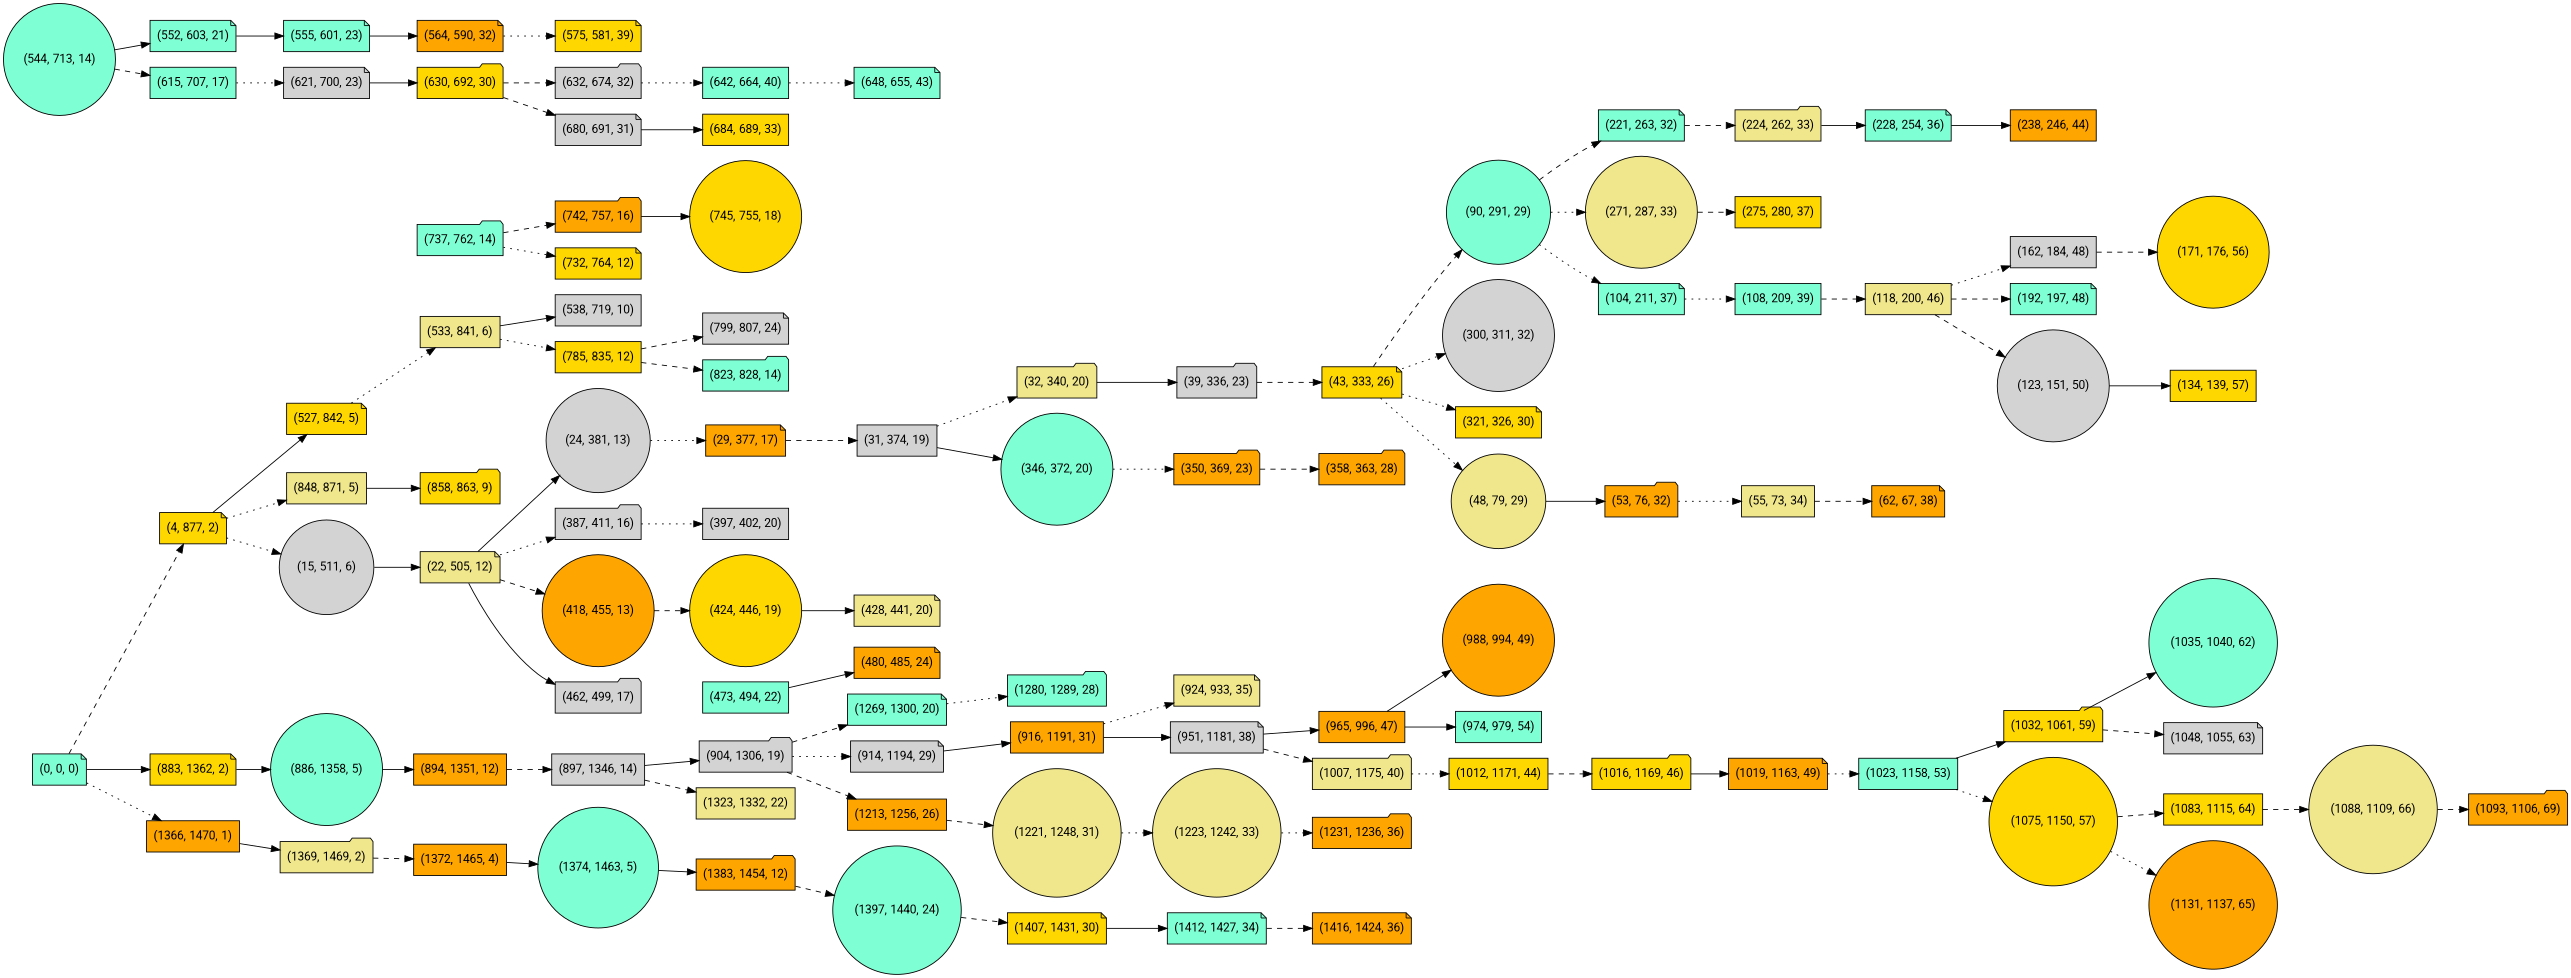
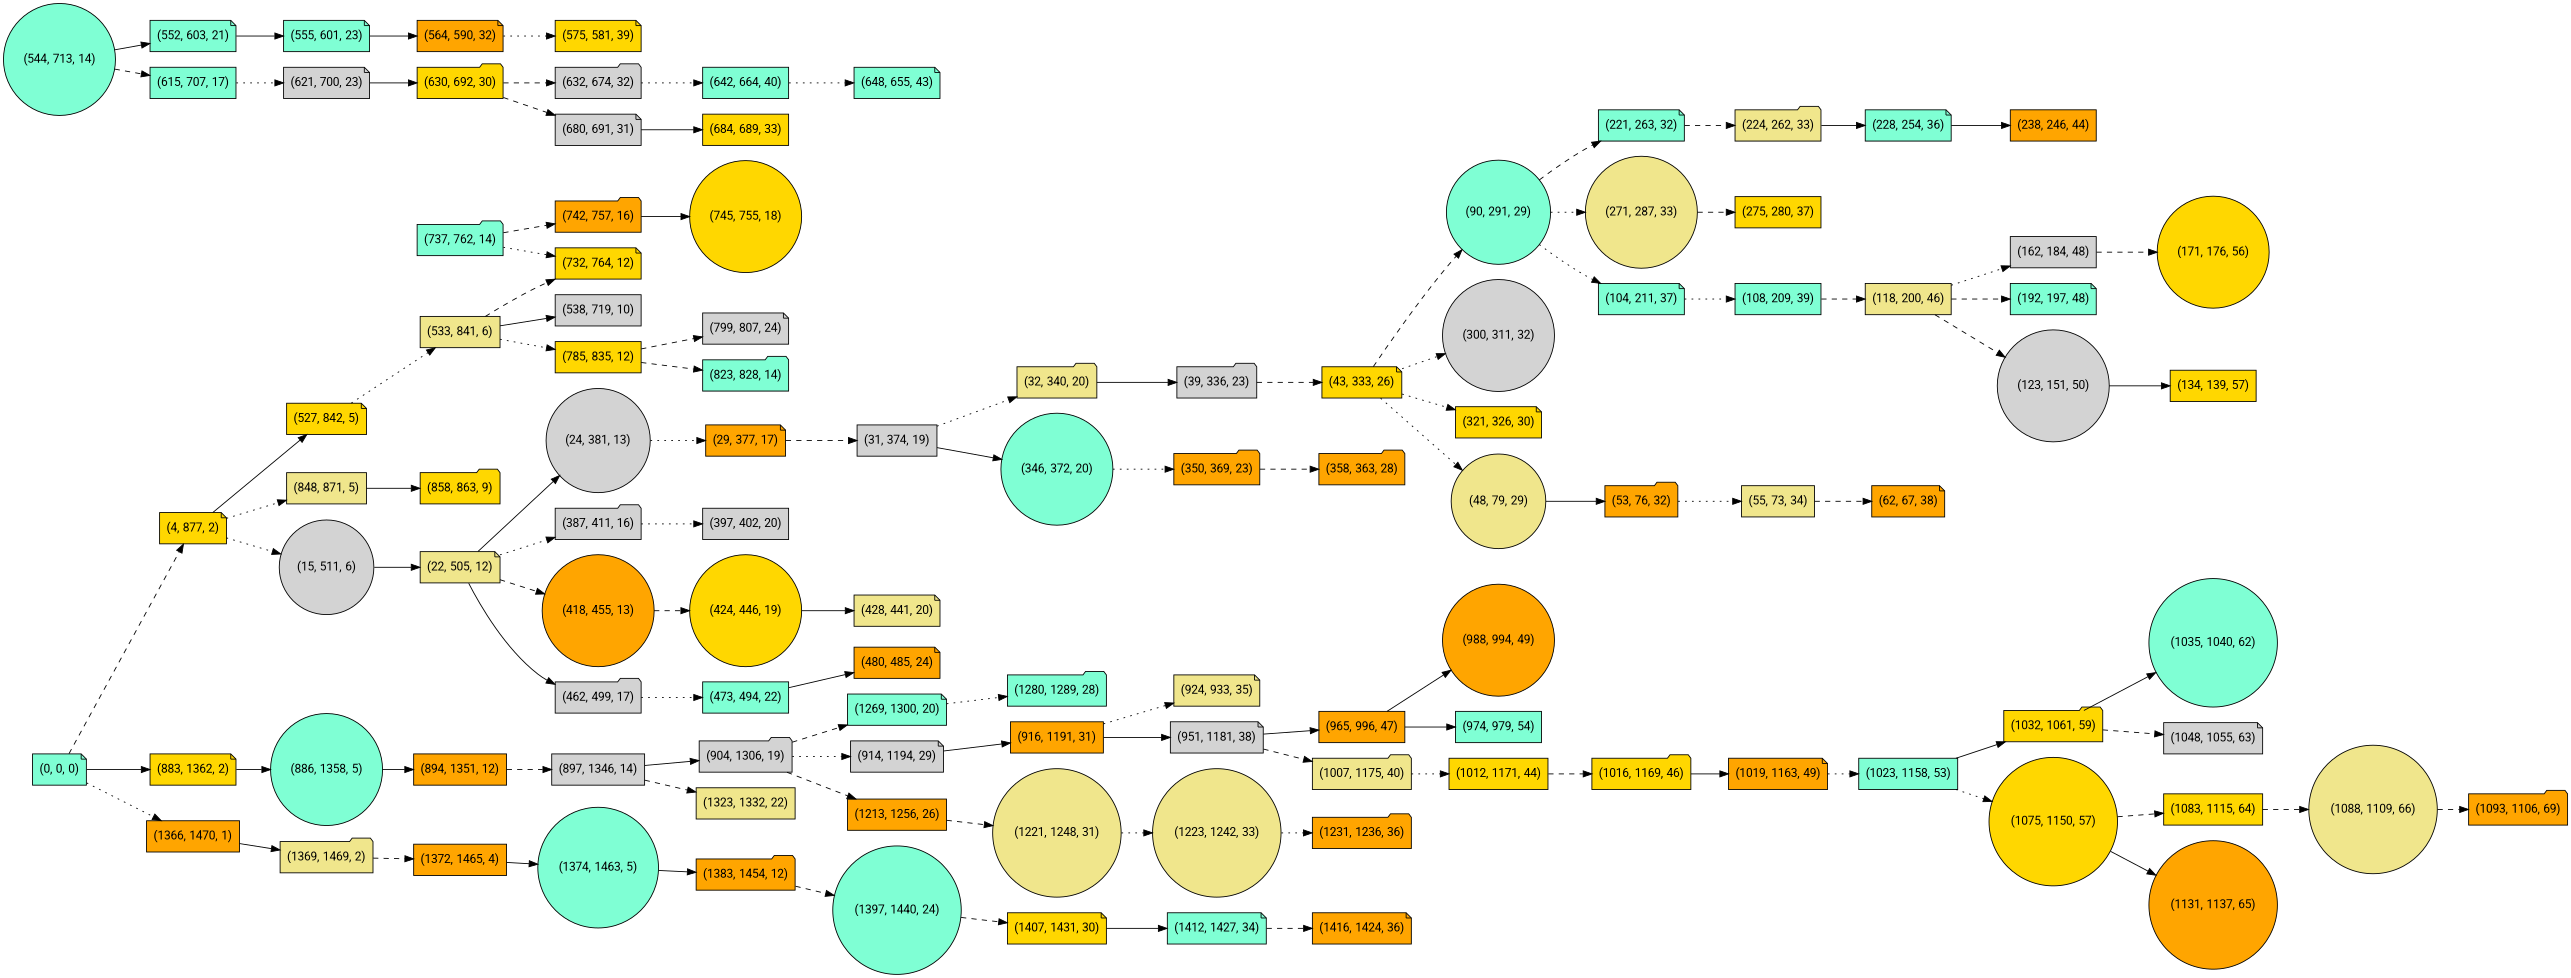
edge "(533, 841, 6)" -> "(732, 764, 12)": added
edge "(462, 499, 17)" -> "(473, 494, 22)": added
edge "(1075, 1150, 57)" -> "(1131, 1137, 65)": style dotted -> solid
